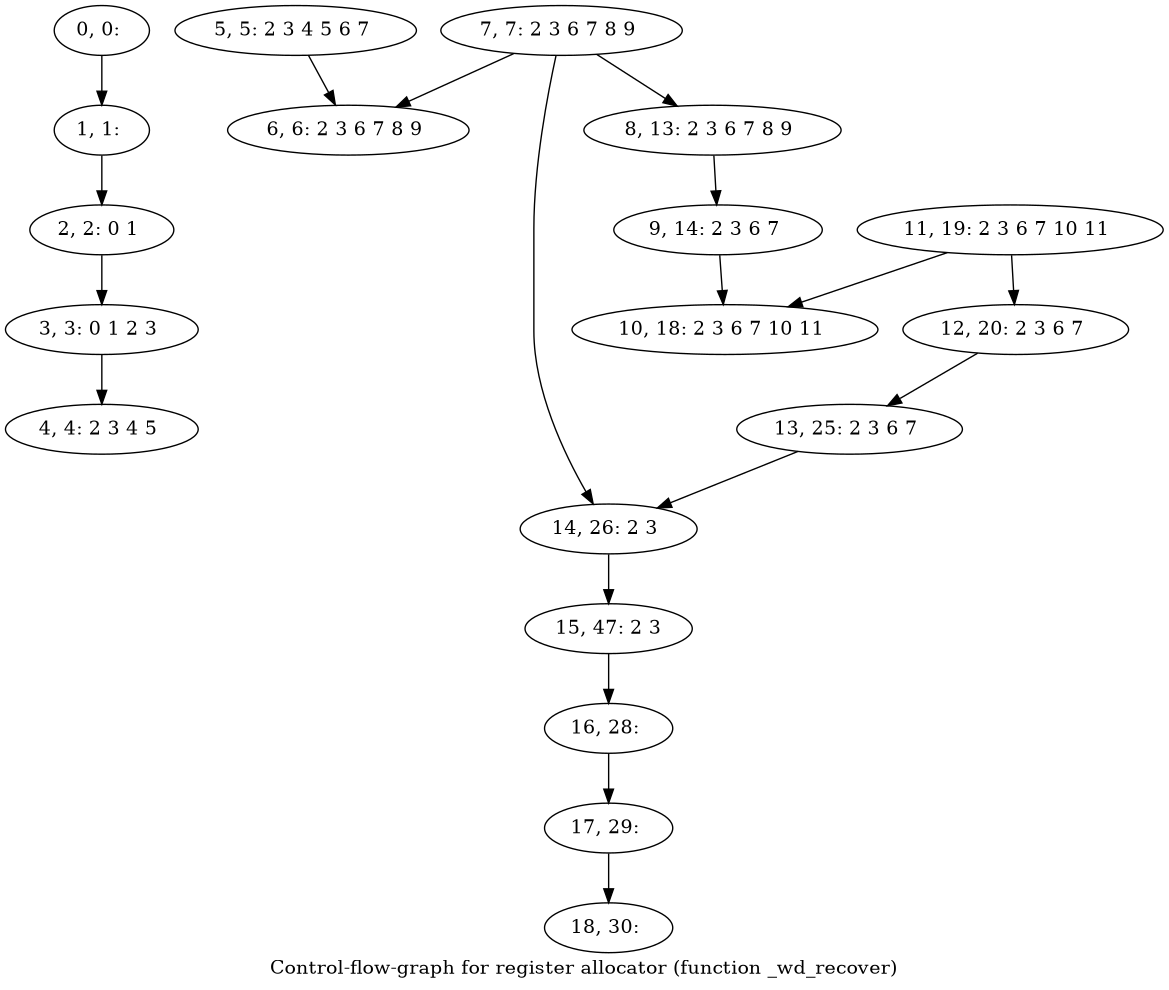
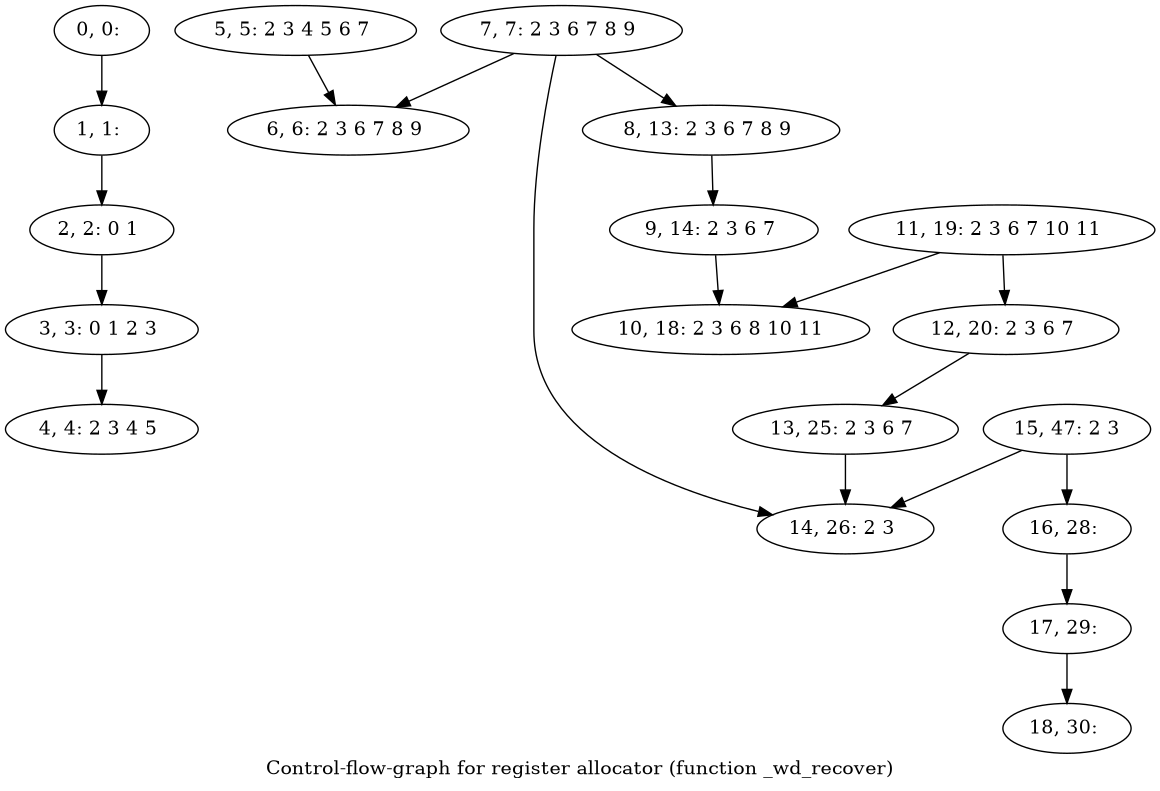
node "10, 18: 2 3 6 7 10 11": label "10, 18: 2 3 6 7 10 11" -> "10, 18: 2 3 6 8 10 11"
edge "14, 26: 2 3" -> "15, 47: 2 3": reversed
